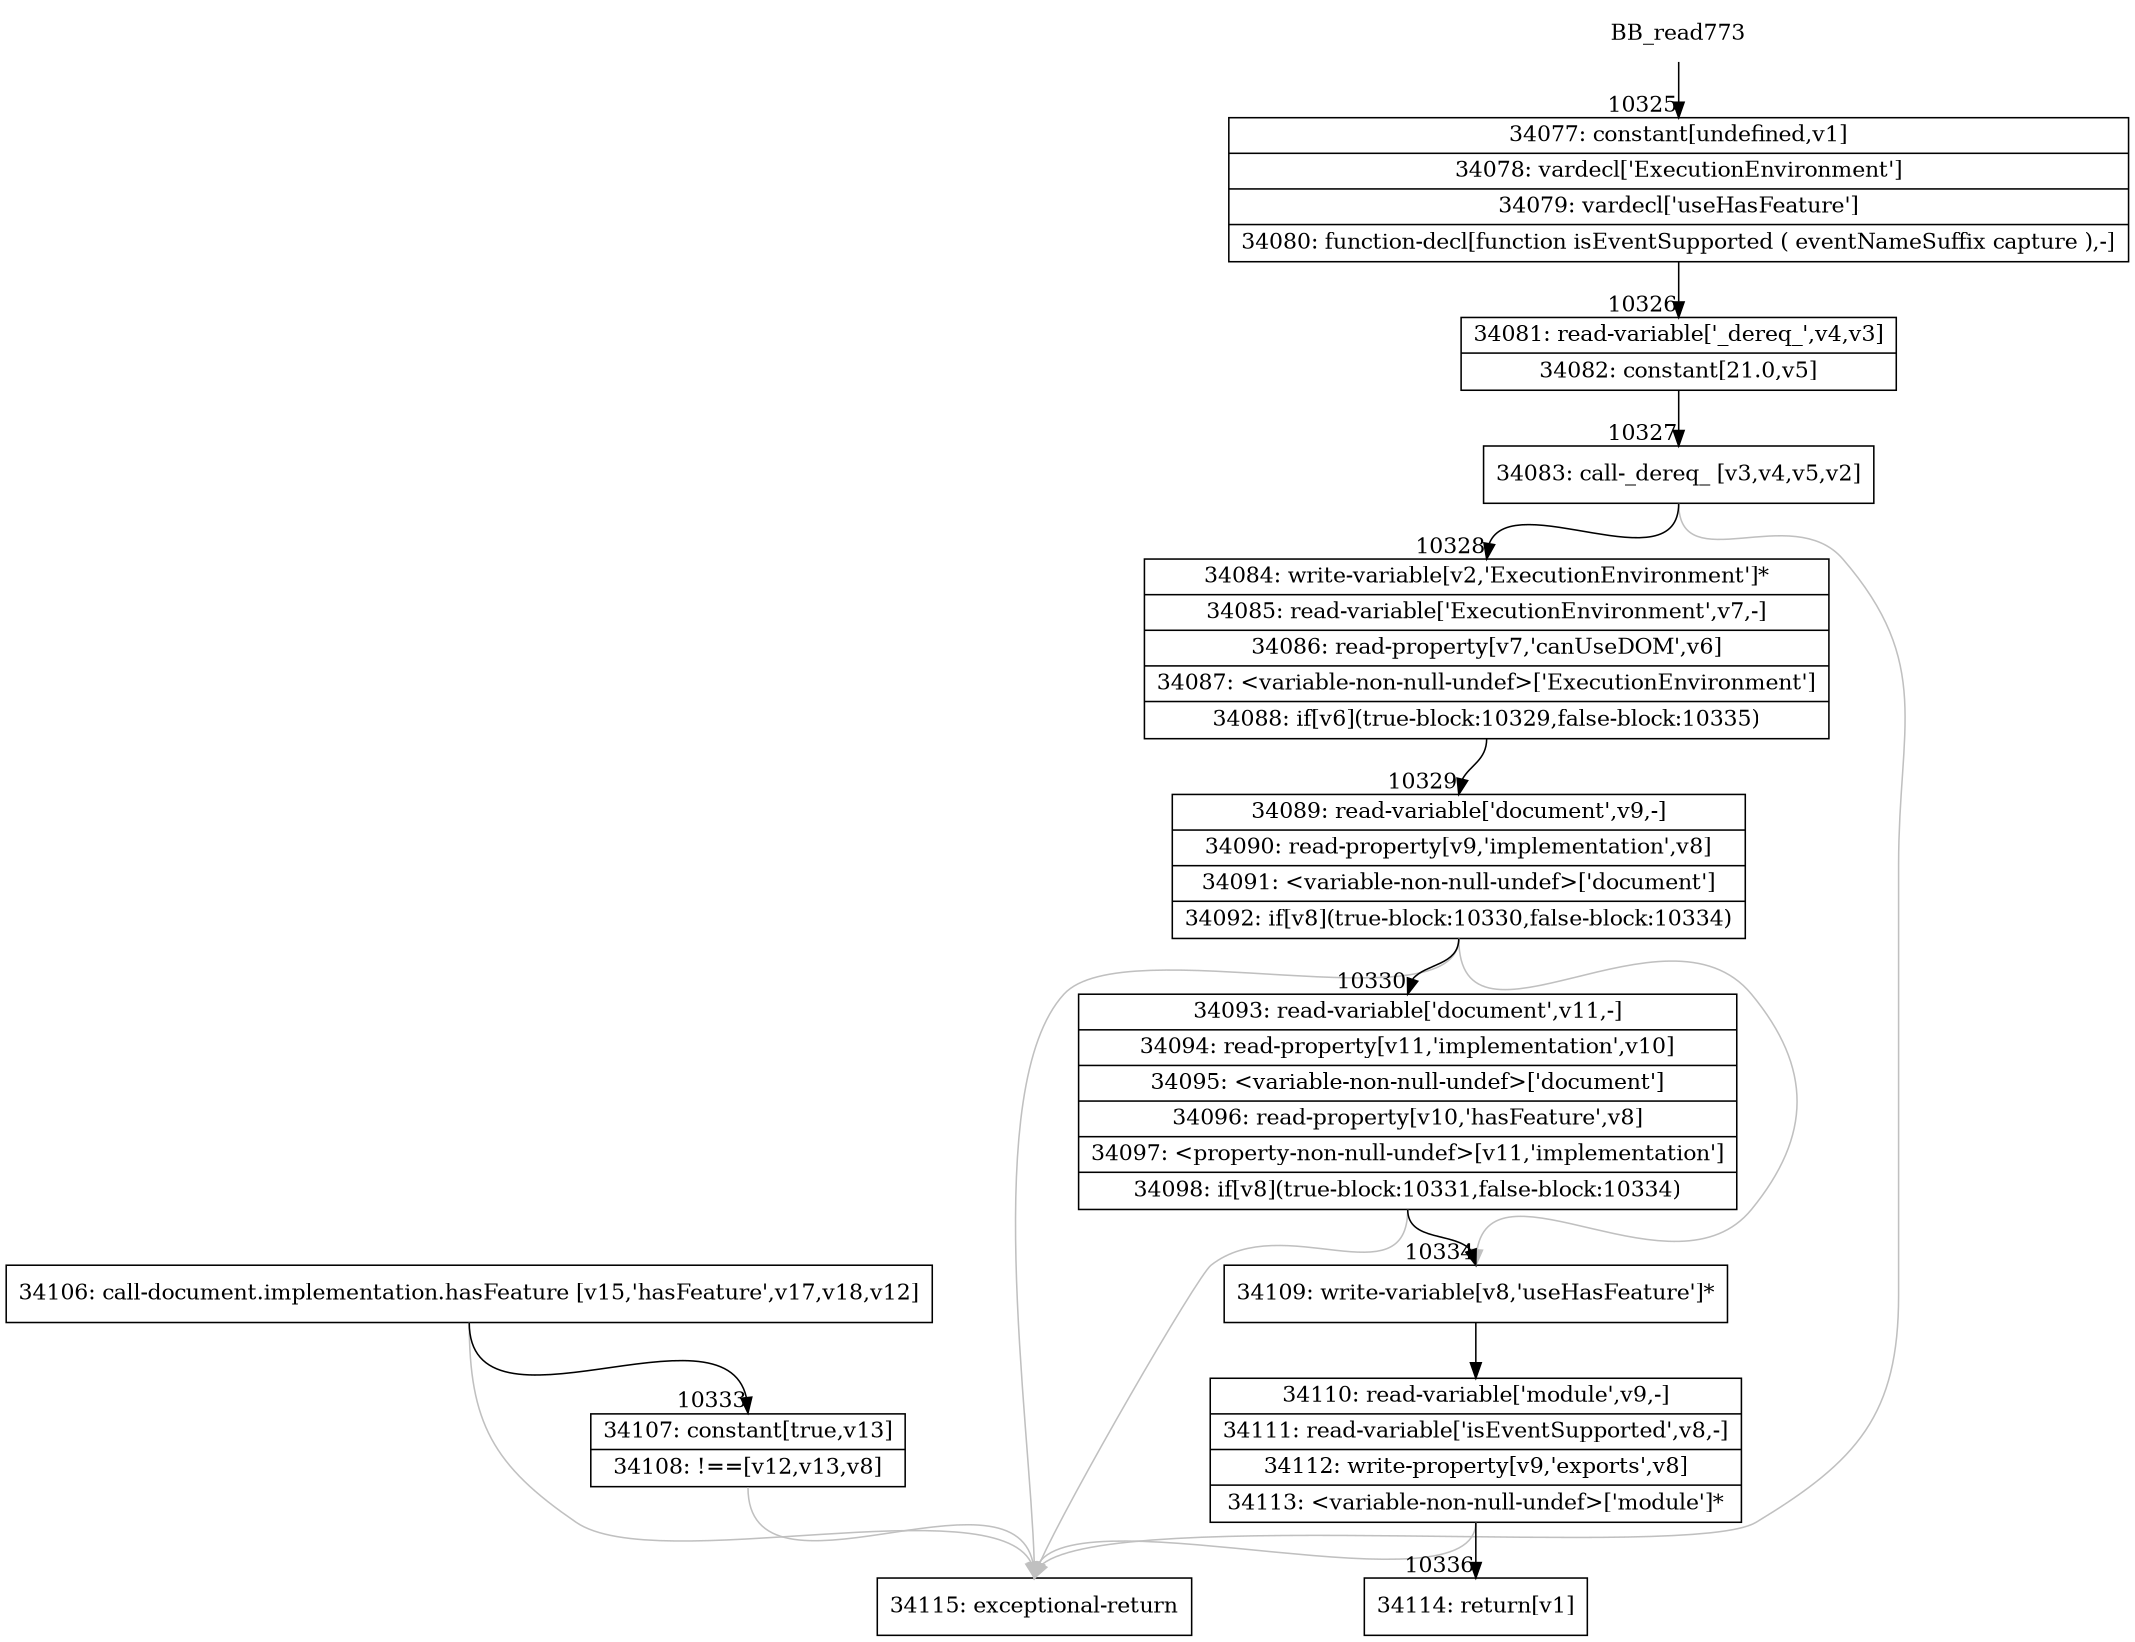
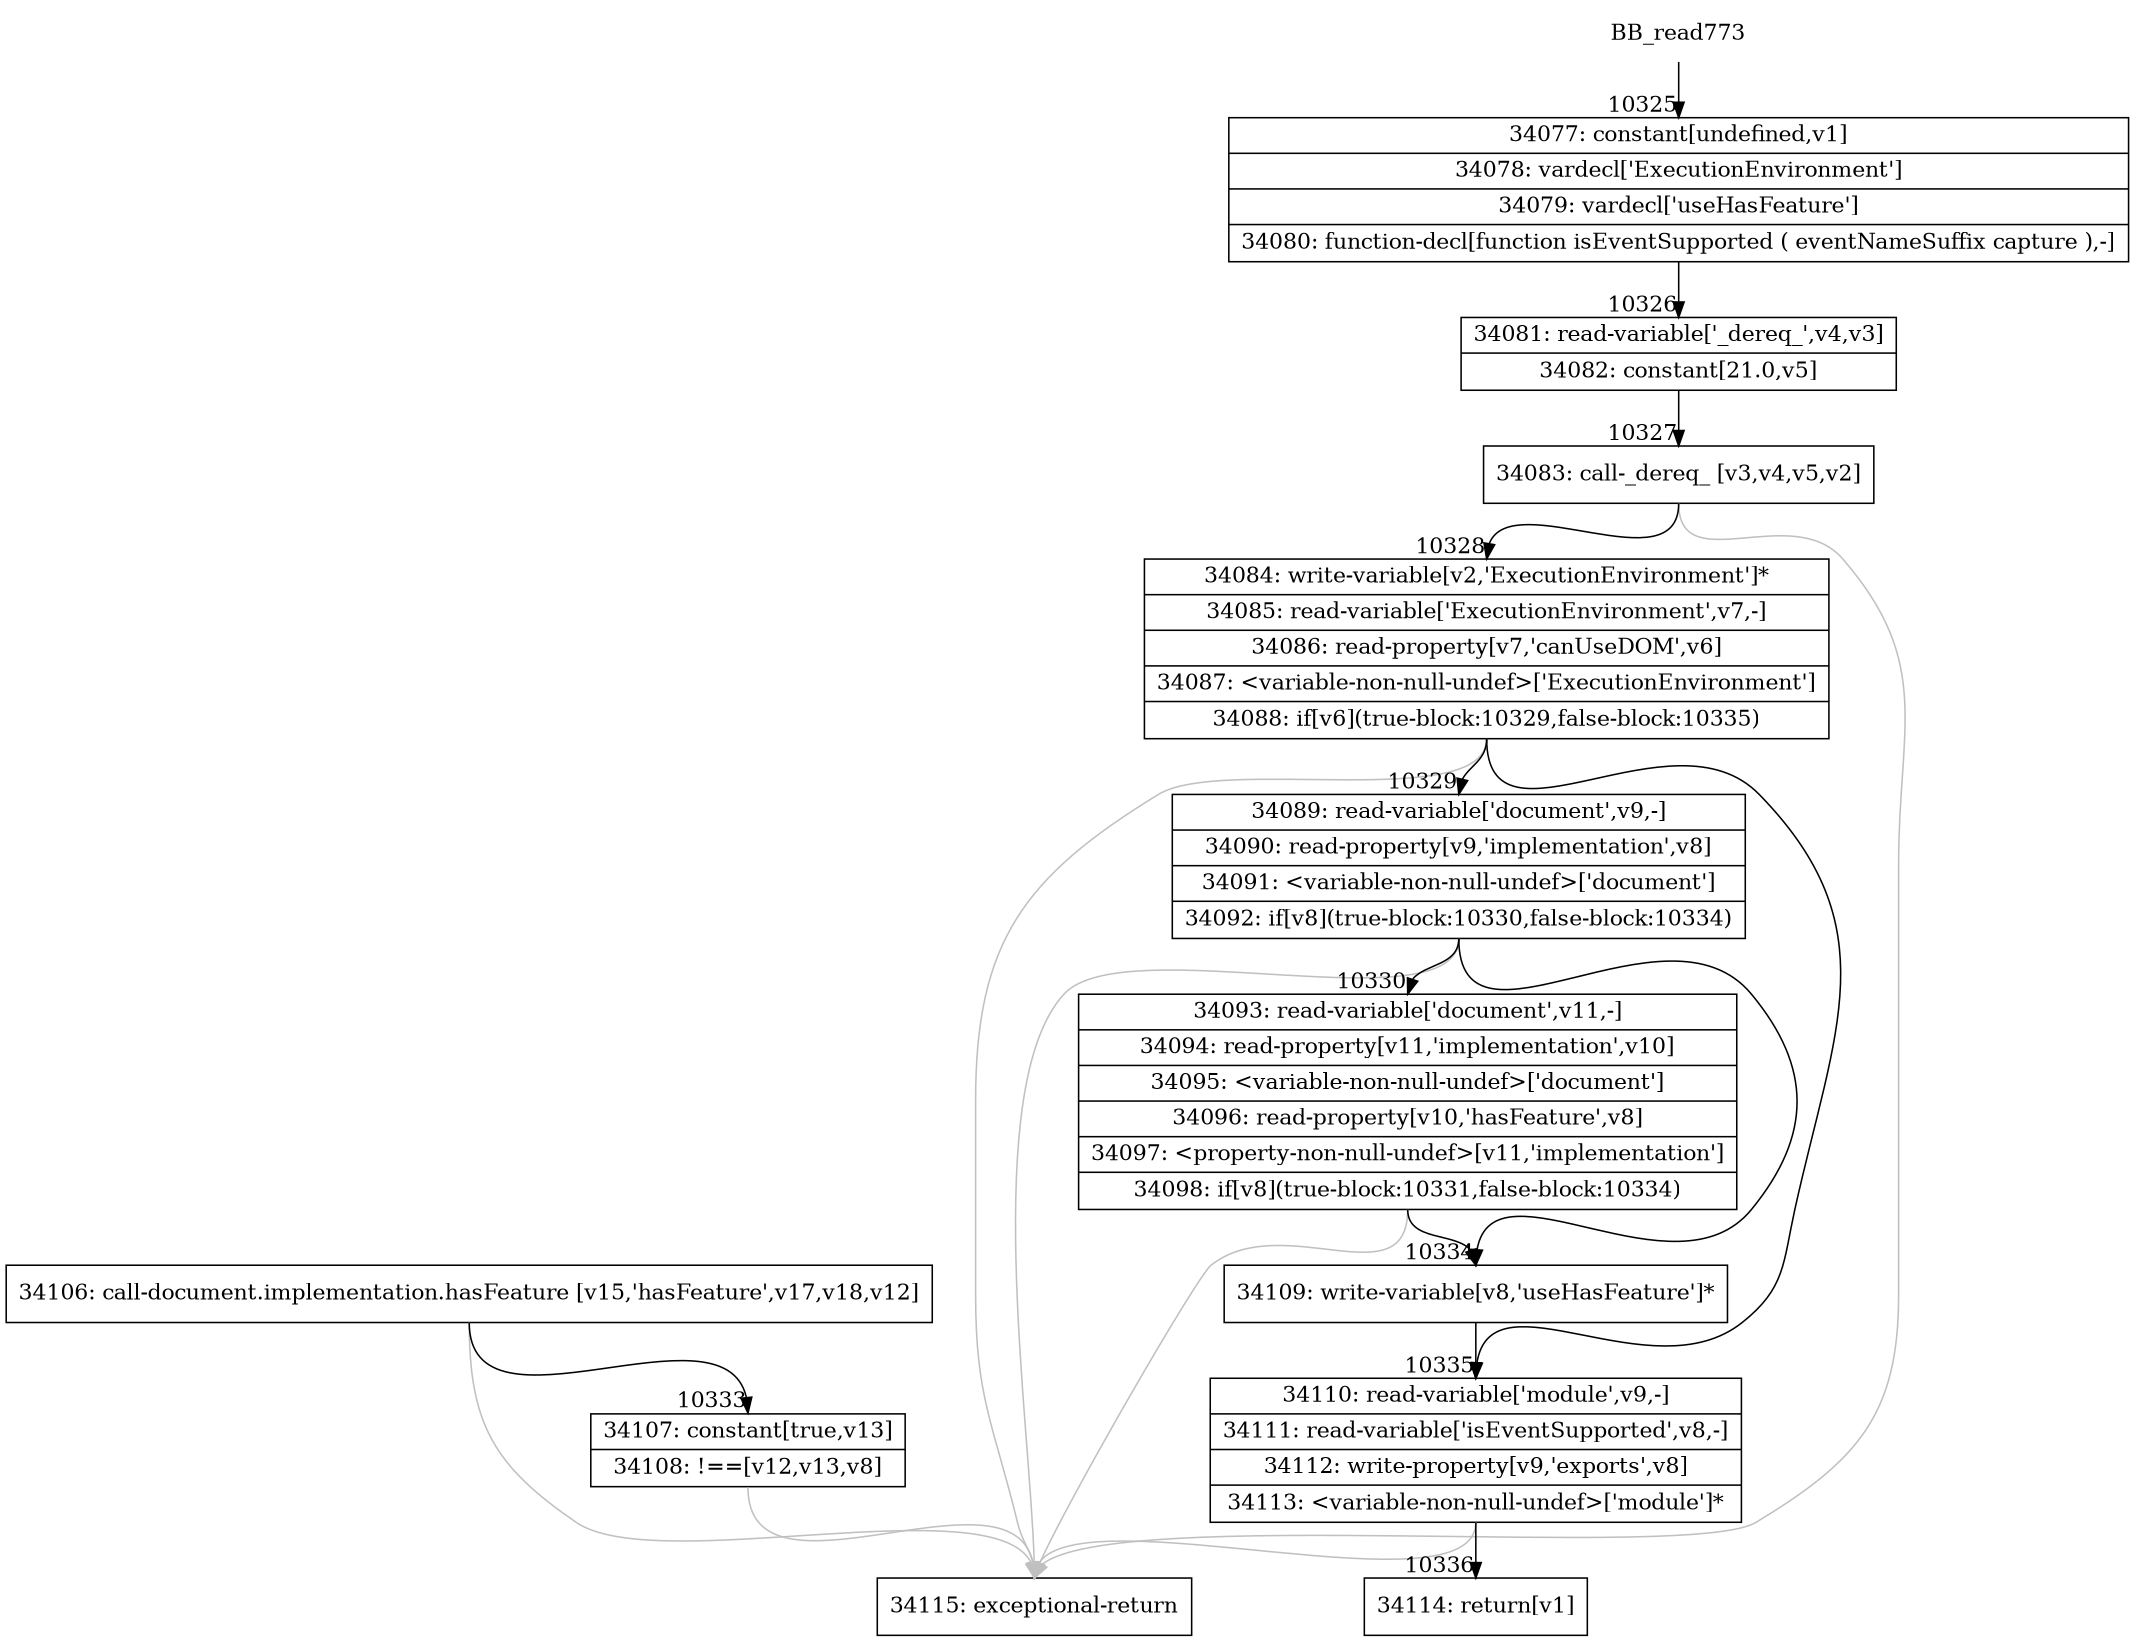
edge "34084: write-variable[v2,'ExecutionEnvironment']*" -> "34115: exceptional-return": added
edge "34084: write-variable[v2,'ExecutionEnvironment']*" -> "34110: read-variable['module',v9,-]": added
edge "34089: read-variable['document',v9,-]" -> "34109: write-variable[v8,'useHasFeature']*": color gray -> black
